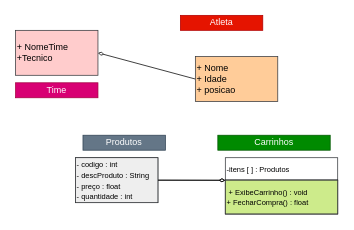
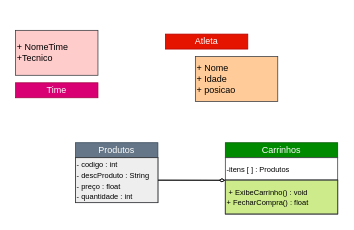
node "Atleta": moved (222, 23) -> (207, 42)
edge "+ Nome + Idade + posicao" -> "+ NomeTime +Tecnico": removed
node "Produtos": moved (124, 143) -> (117, 150)
node "Carrinhos": moved (274, 143) -> (282, 150)
